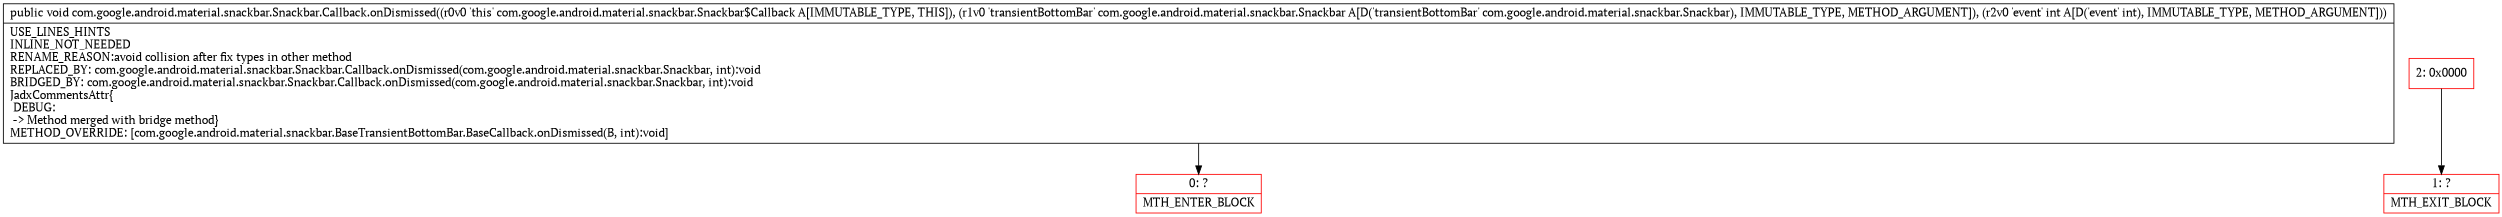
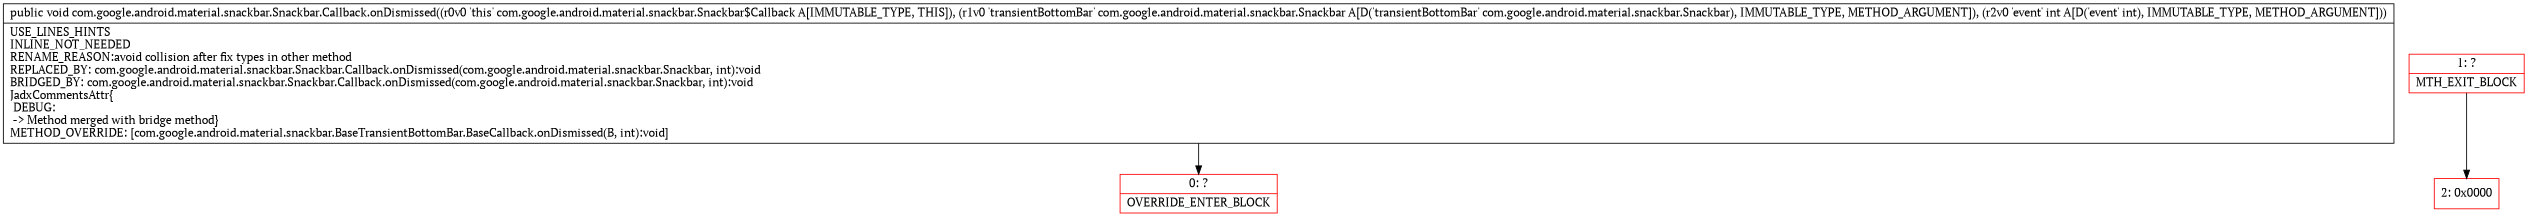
edge "2: 0x0000" -> "1: ?": reversed
node "0: ?": text "MTH_ENTER_BLOCK" -> "OVERRIDE_ENTER_BLOCK"
